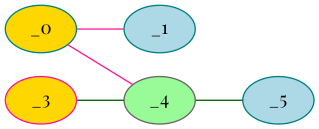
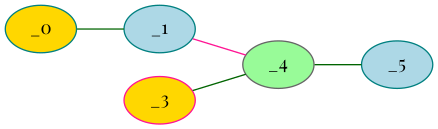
edge "_0" -- "_1": color deeppink -> darkgreen
edge "_0" -- "_4": now "_1" -- "_4"
